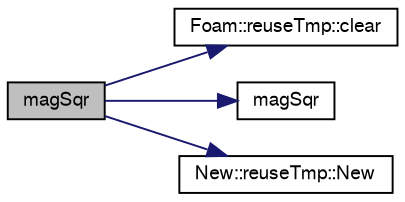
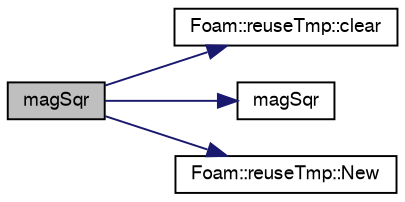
node "New::reuseTmp::New": label "New::reuseTmp::New" -> "Foam::reuseTmp::New"
